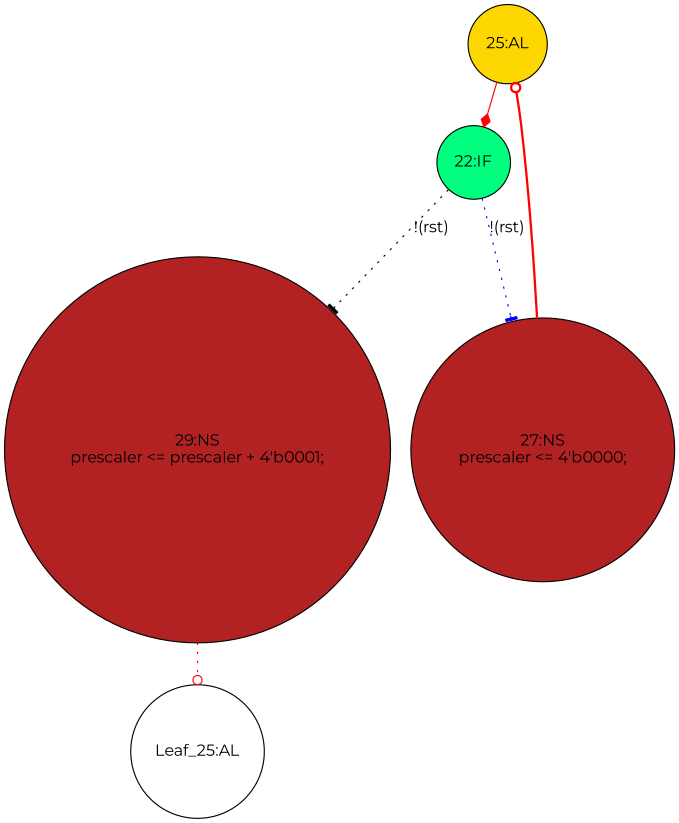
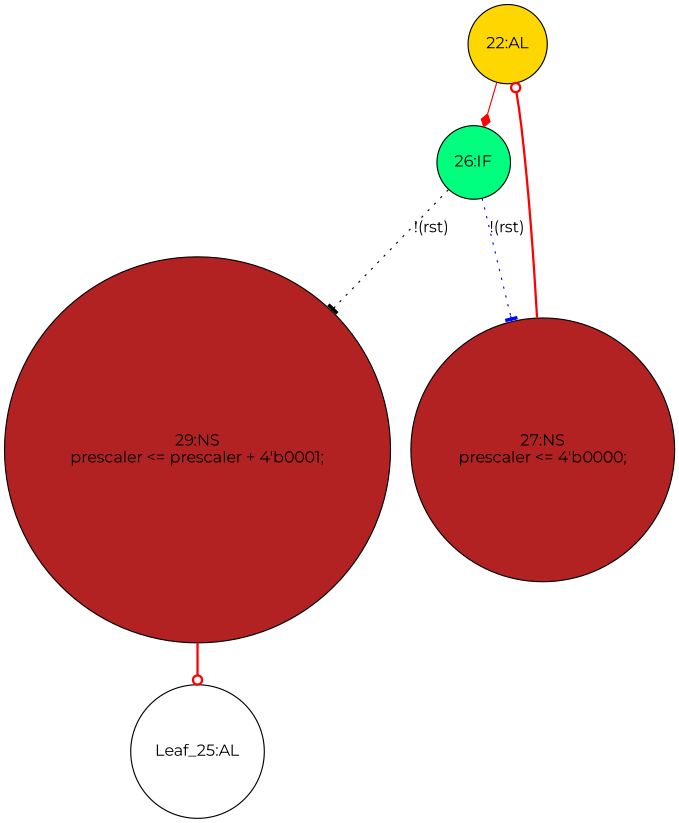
node "25:AL": label "25:AL" -> "22:AL"
node "22:IF": label "22:IF" -> "26:IF"
edge "29:NS prescaler <= prescaler + 4'b0001;" -> "Leaf_25:AL": style dotted -> bold
